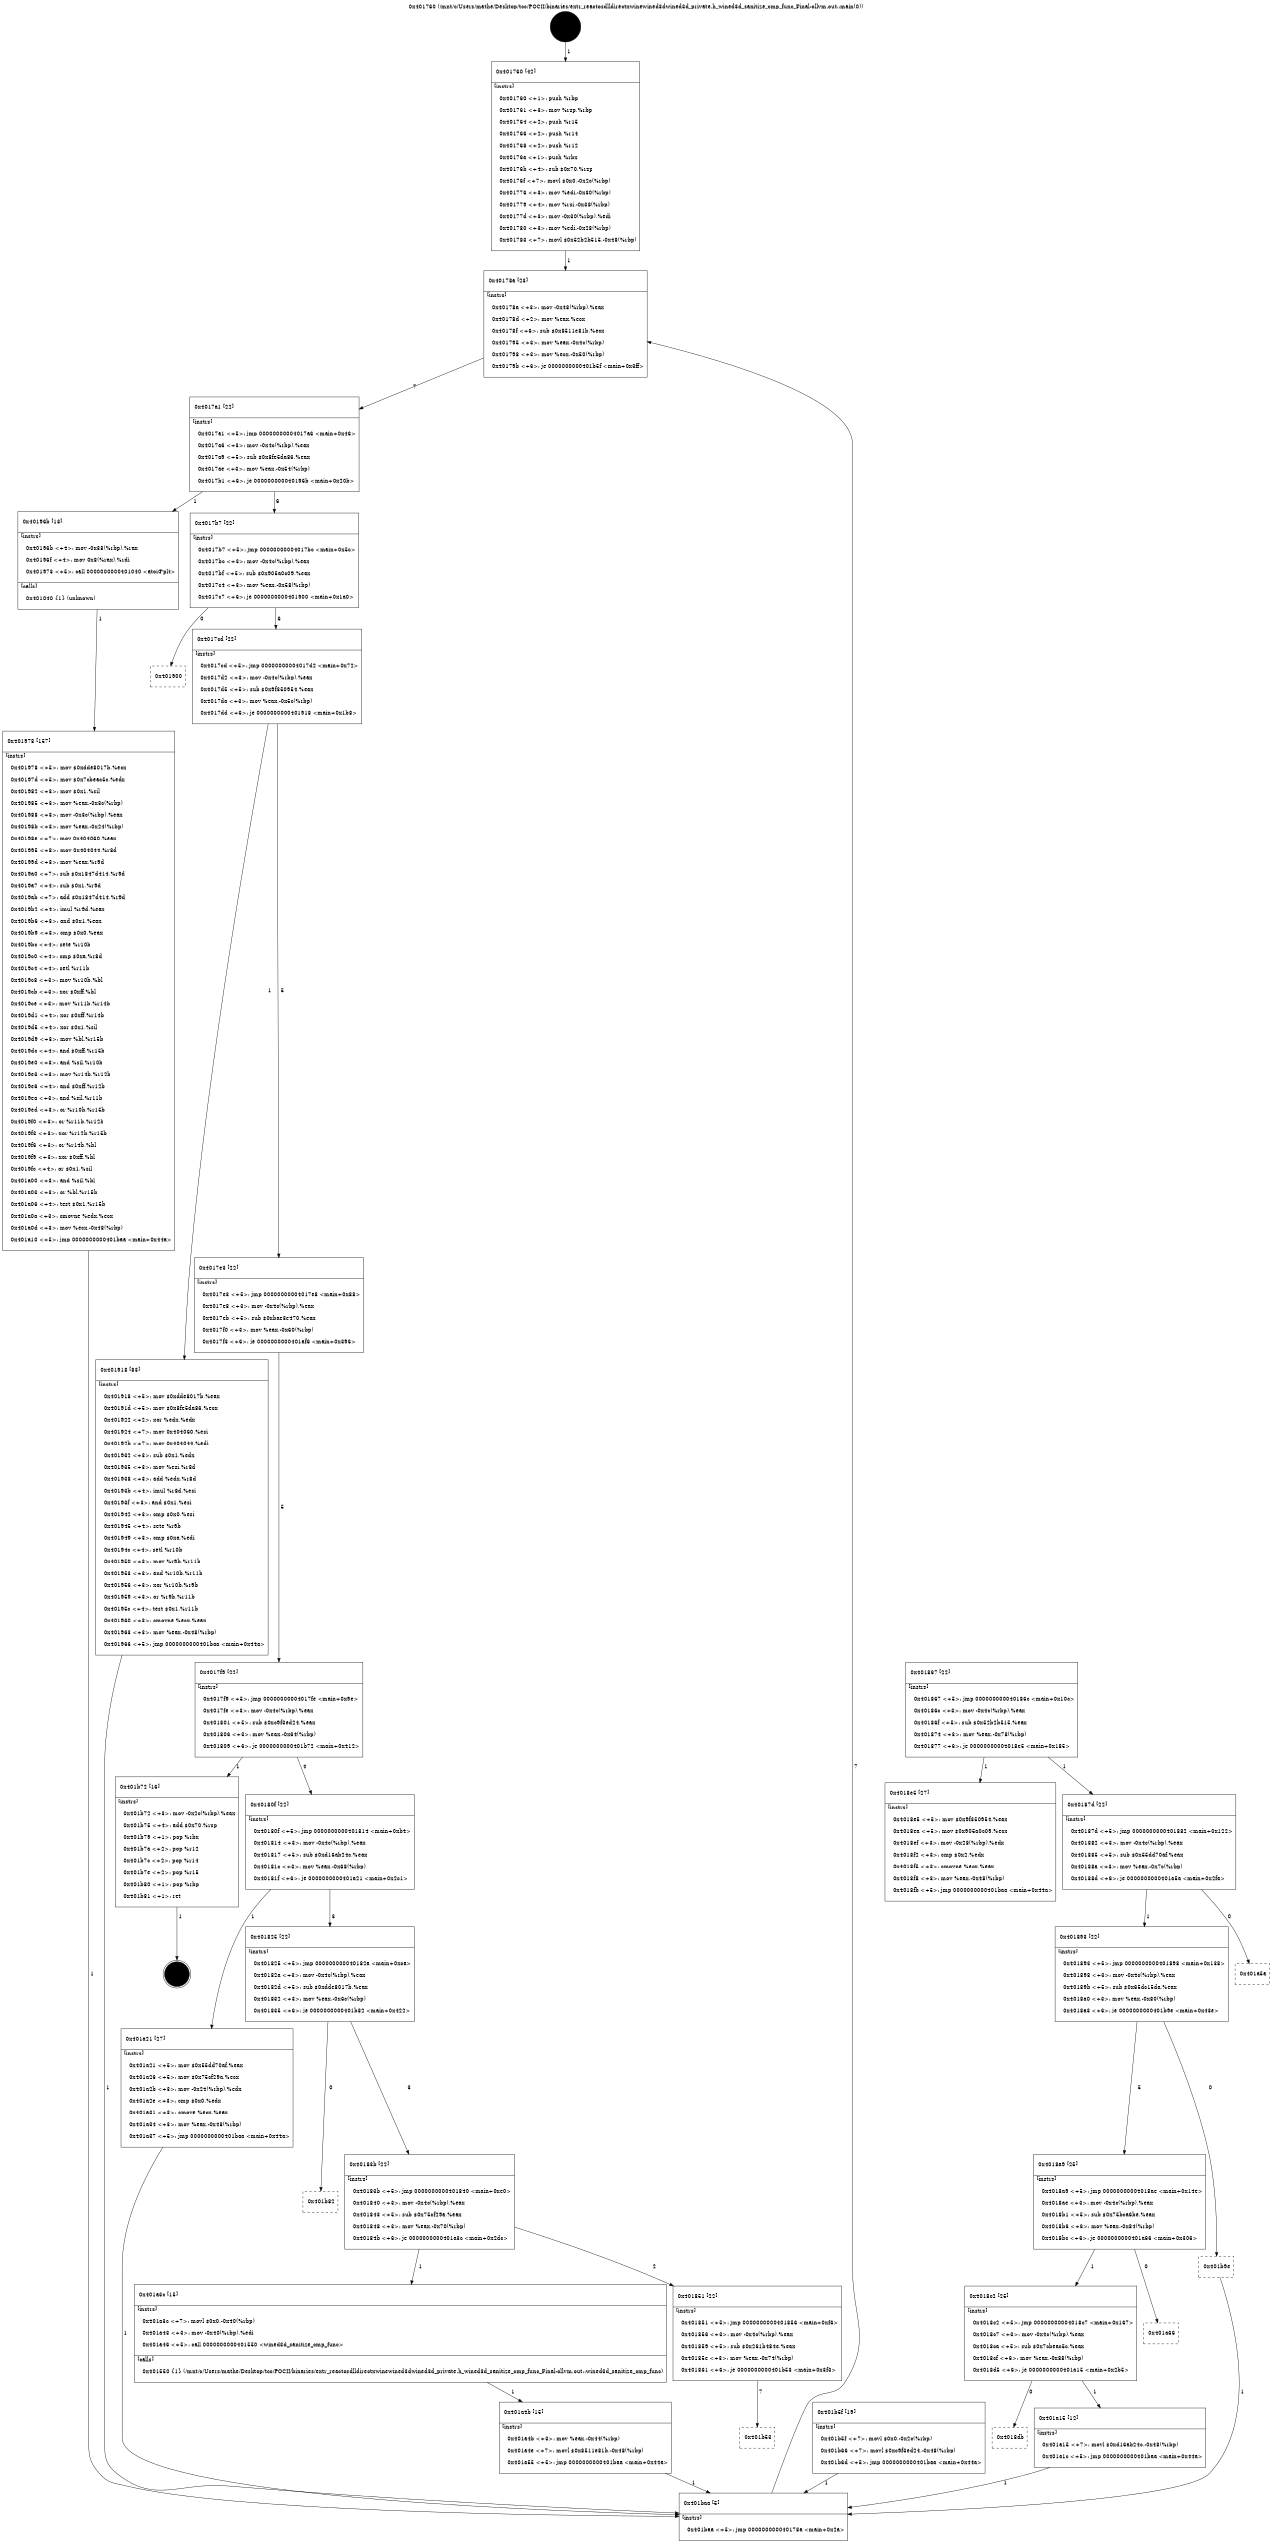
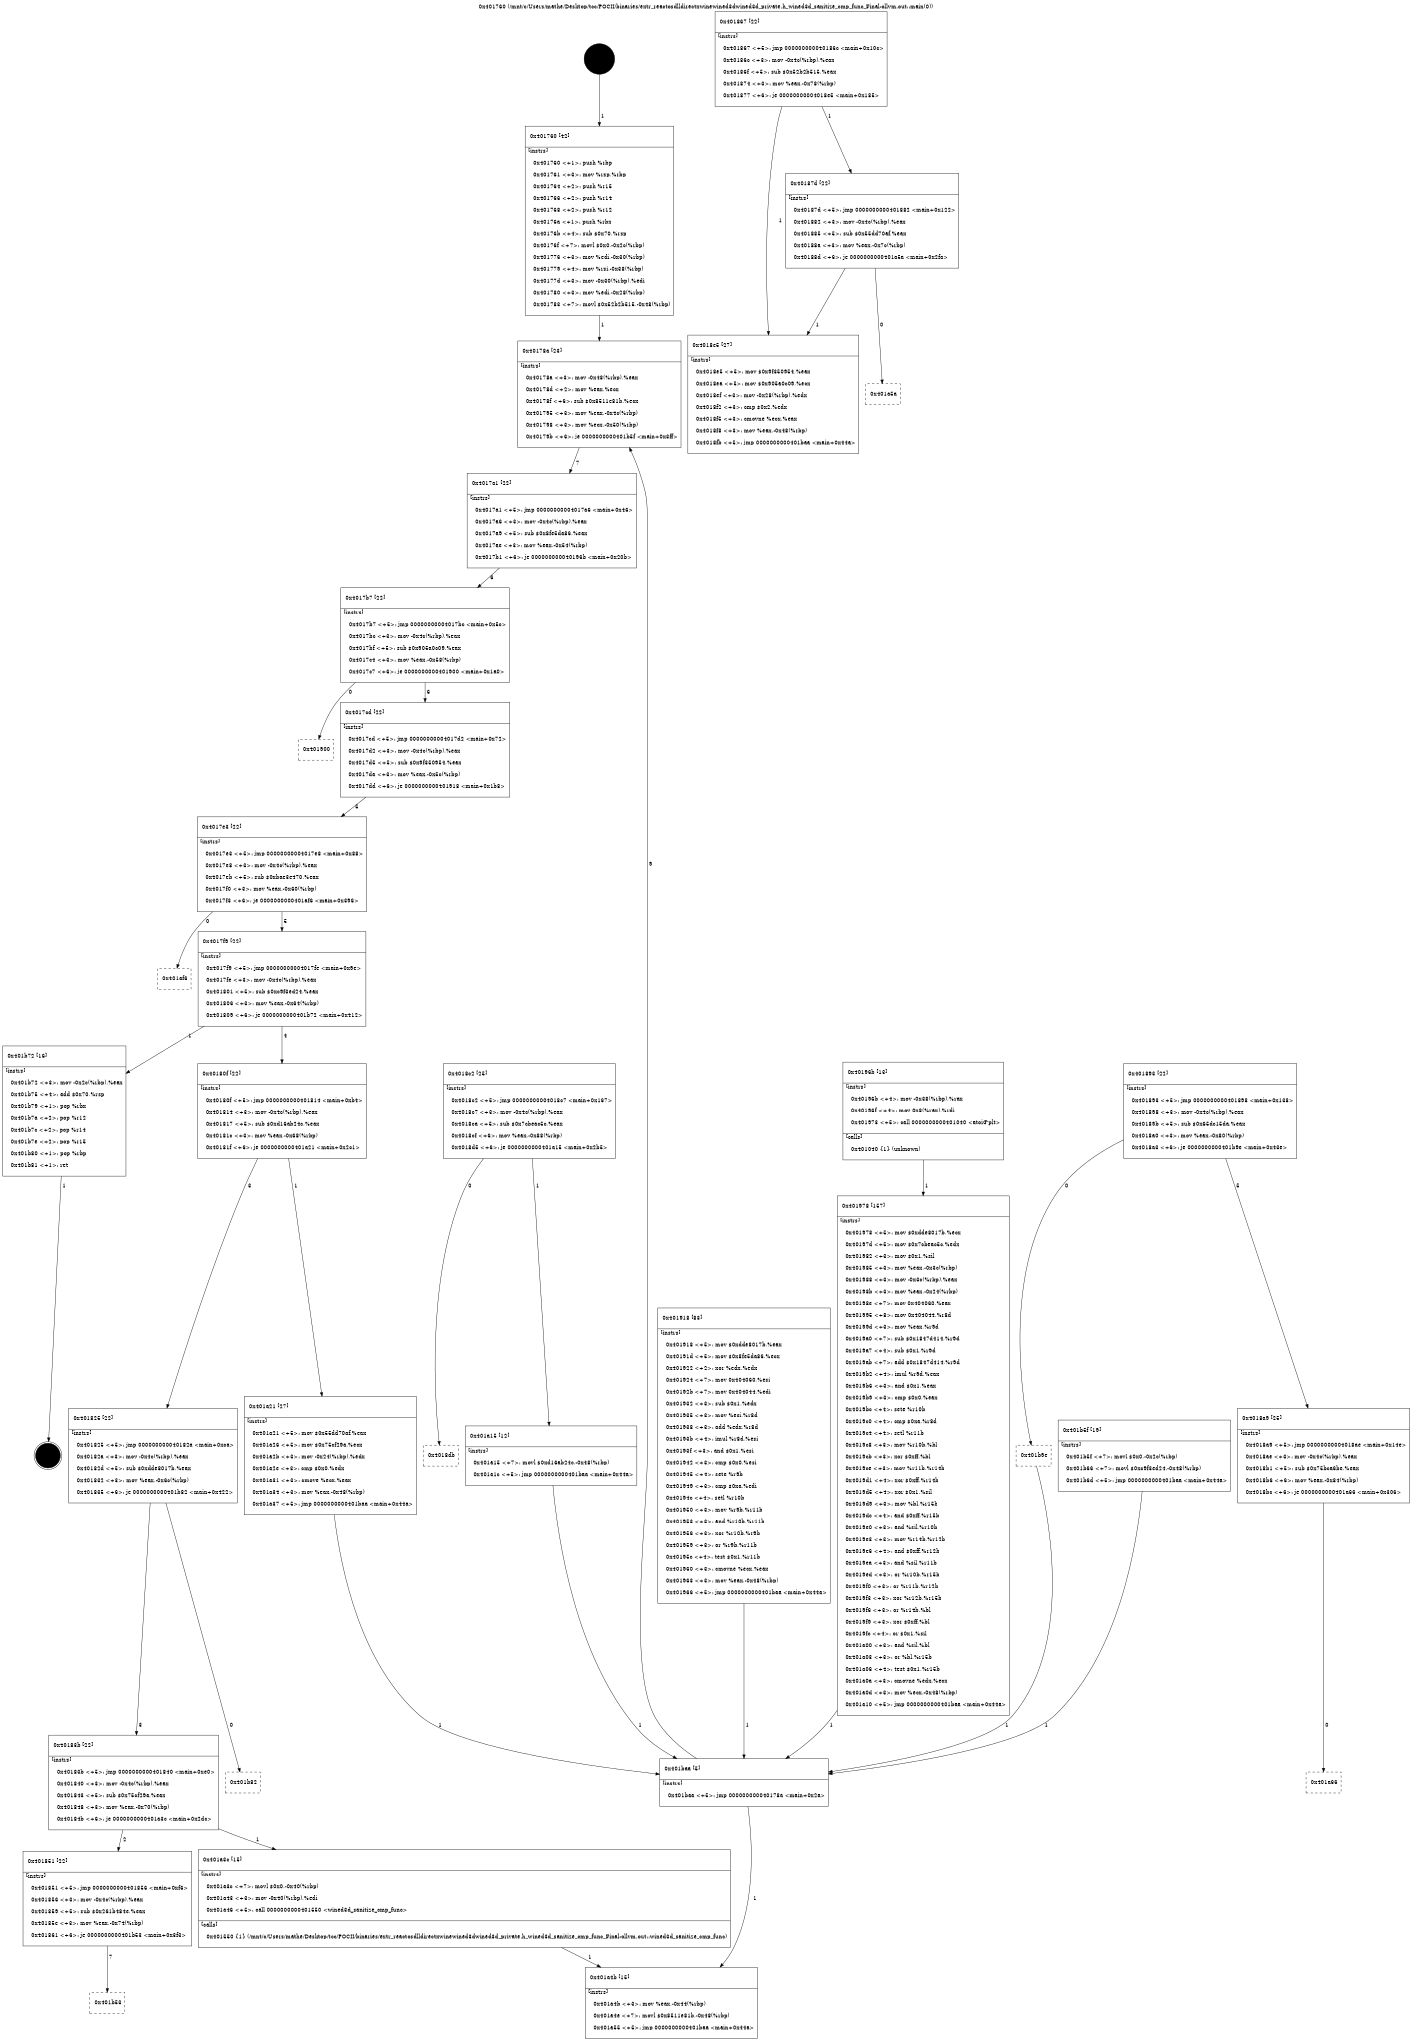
edge "0x4017a1 [22]" -> "0x40196b [13]": removed, label "1"
node "0x401af6": added
edge "0x4017cd [22]" -> "0x401918 [83]": removed, label "1"
edge "0x401baa [5]" -> "0x40178a [23]": label " 7" -> " 9"
edge "0x40187d [22]" -> "0x401893 [22]": now "0x40187d [22]" -> "0x4018e5 [27]"
edge "0x4018a9 [25]" -> "0x4018c2 [25]": removed, label "1"
edge "0x401a4b [15]" -> "0x401baa [5]": reversed
